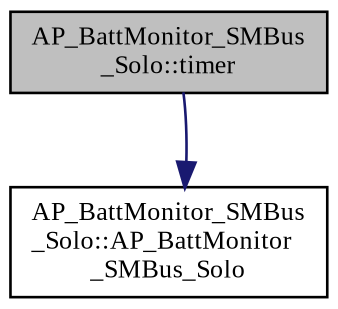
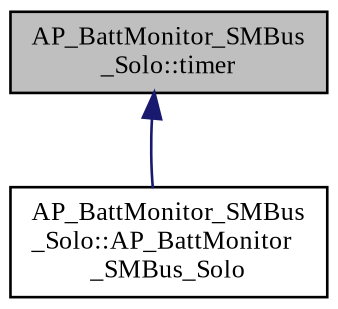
edge "AP_BattMonitor_SMBus _Solo::timer" -> "AP_BattMonitor_SMBus _Solo::AP_BattMonitor _SMBus_Solo": reversed
